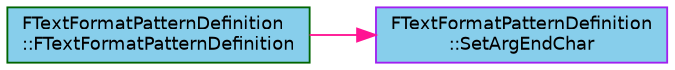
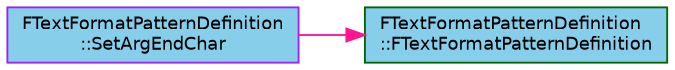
edge "FTextFormatPatternDefinition ::FTextFormatPatternDefinition" -> "FTextFormatPatternDefinition ::SetArgEndChar": reversed
